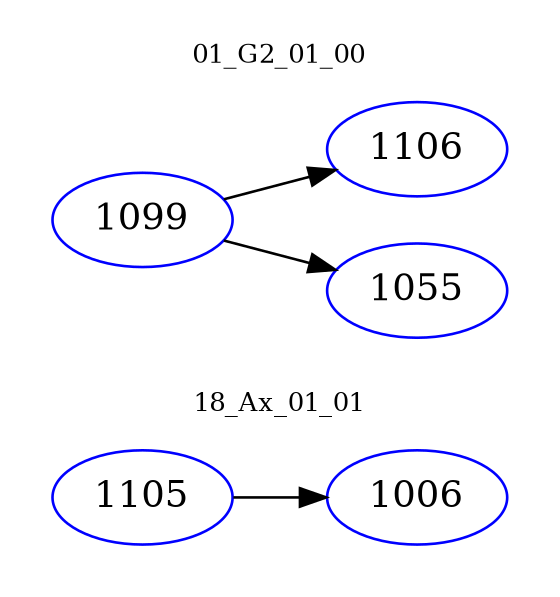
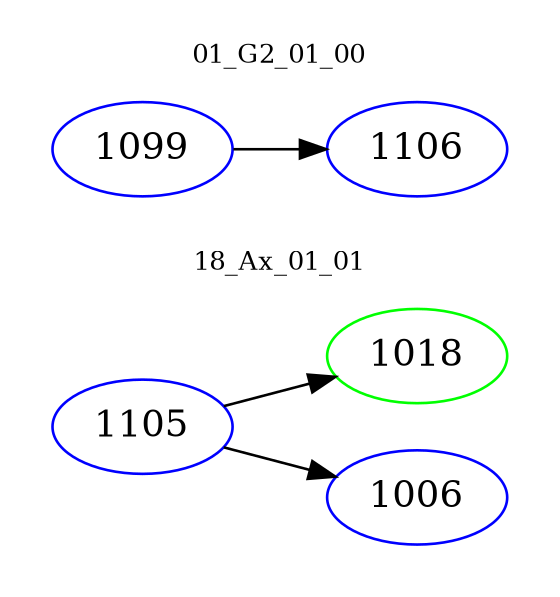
node "1055": removed
node "1018": added
